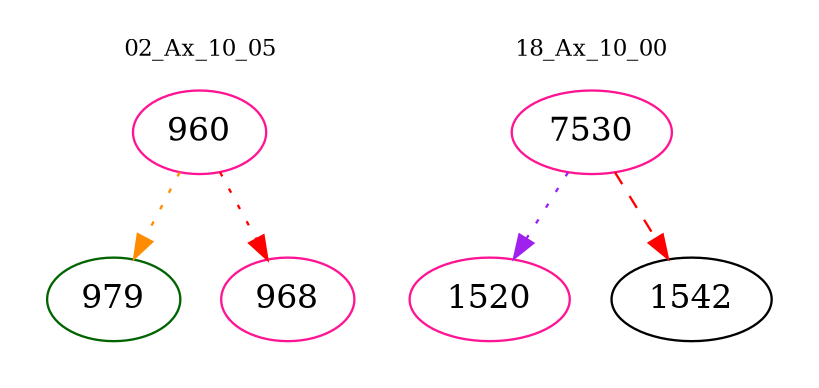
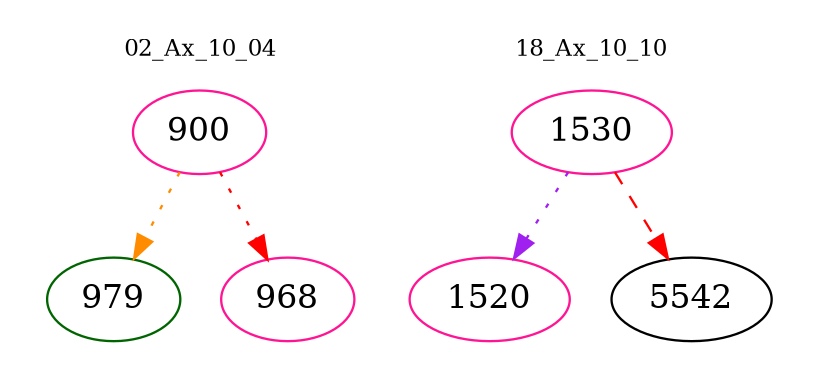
cluster "02_Ax_10_05": label "02_Ax_10_05" -> "02_Ax_10_04"
cluster "18_Ax_10_00": label "18_Ax_10_00" -> "18_Ax_10_10"
node "960": label "960" -> "900"
node "7530": label "7530" -> "1530"
node "1542": label "1542" -> "5542"
